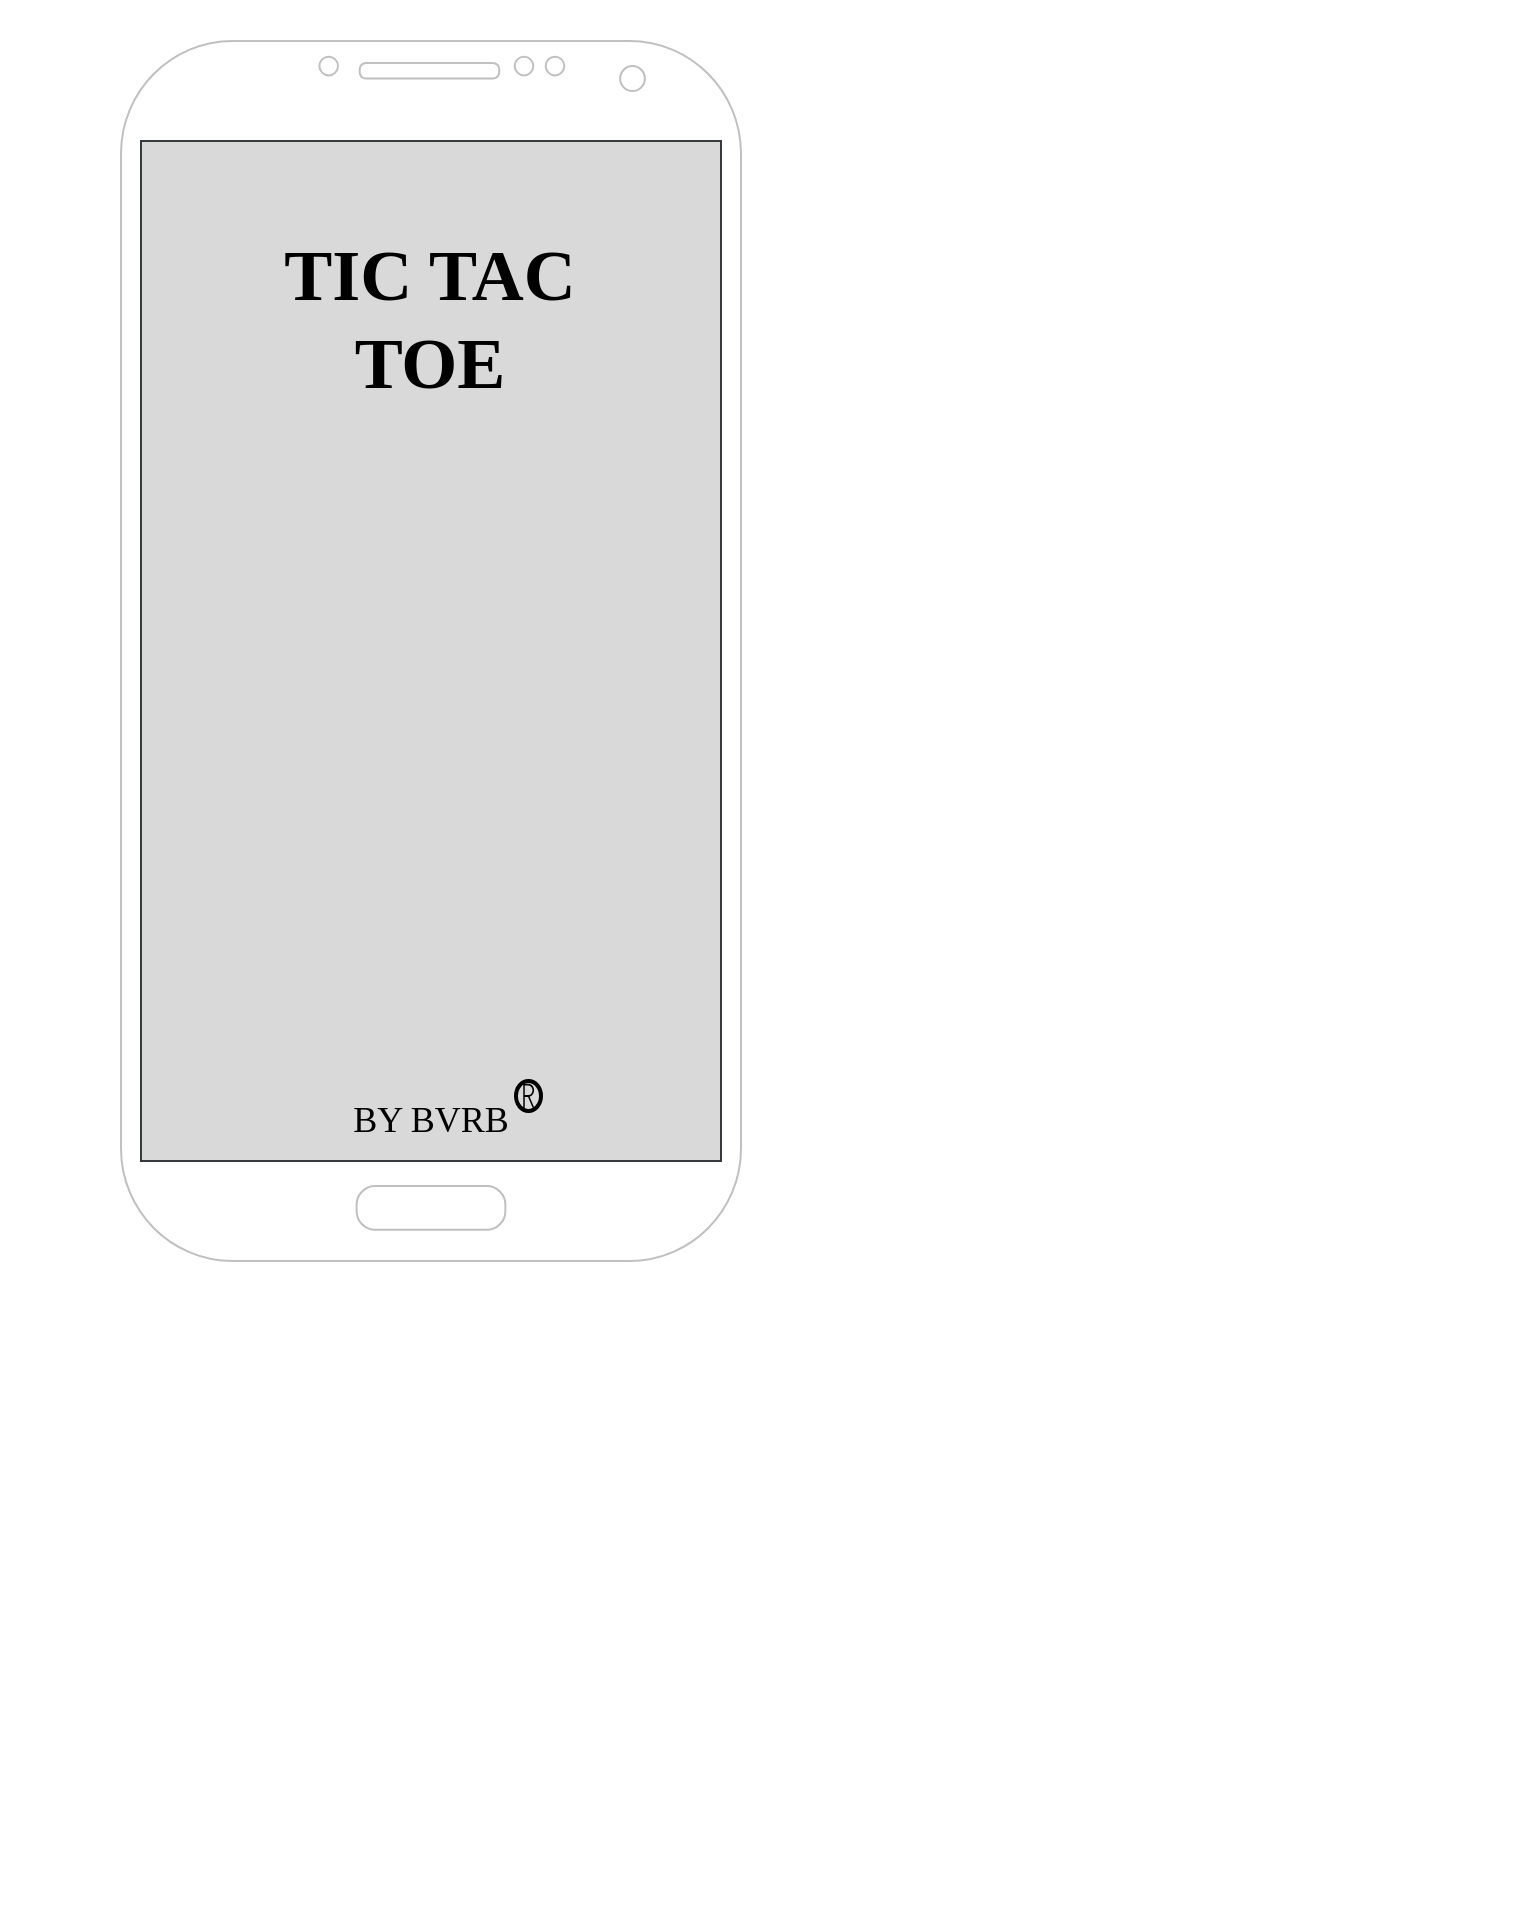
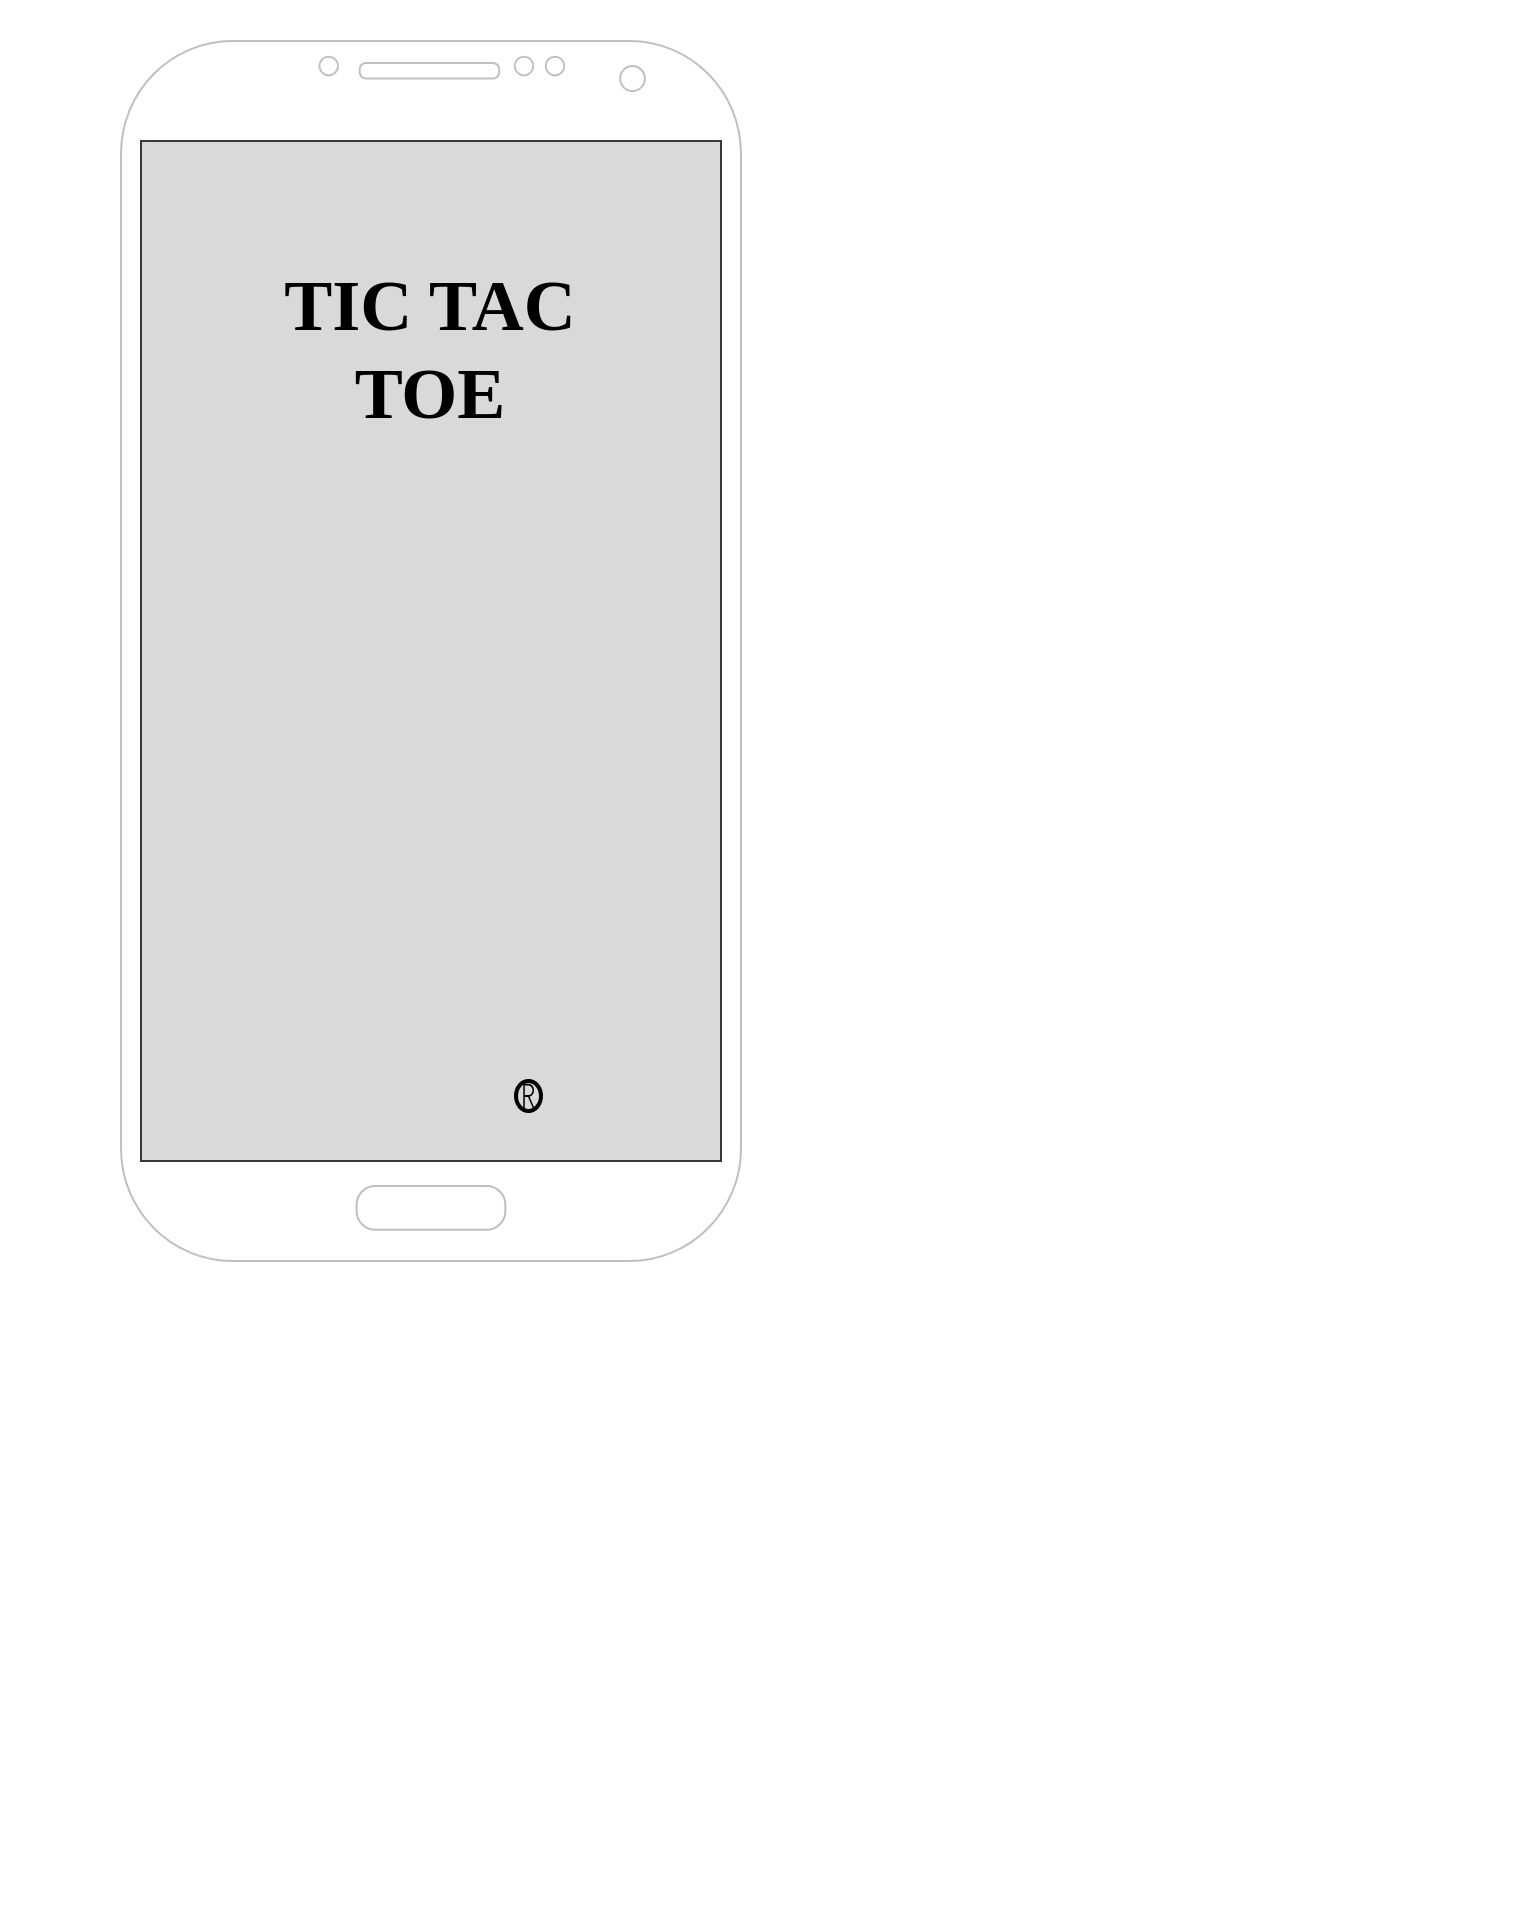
node "TIC TAC TOE": moved (431, 321) -> (431, 351)
node "BY BVRB": removed
